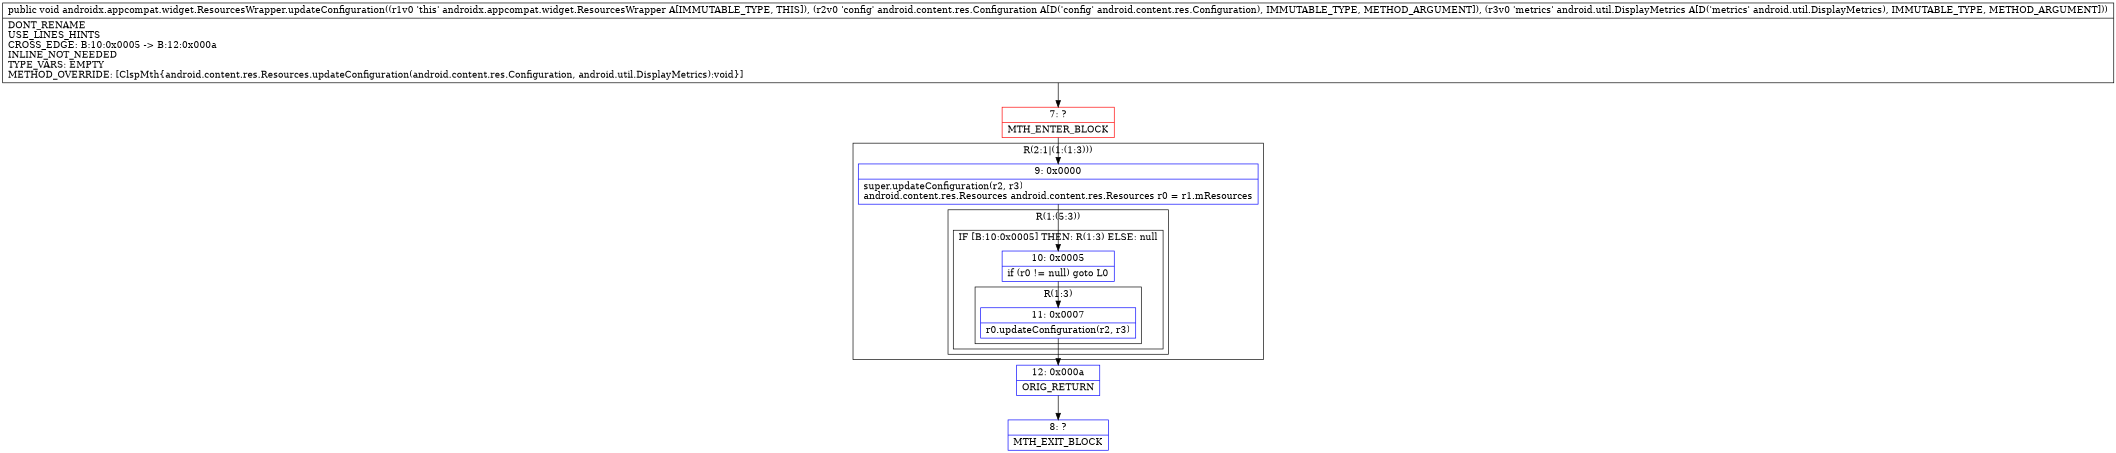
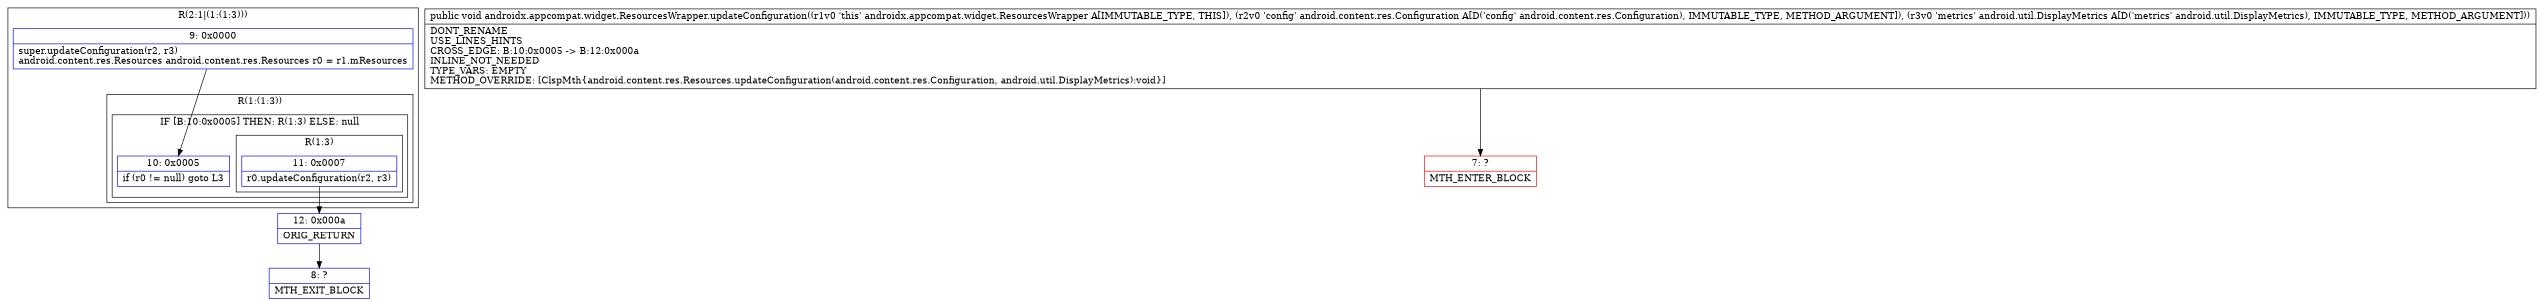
edge "7: ?" -> "9: 0x0000": removed
cluster "R(1:(5:3))": label "R(1:(5:3))" -> "R(1:(1:3))"
node "10: 0x0005": text "if (r0 != null) goto L0" -> "if (r0 != null) goto L3"
edge "10: 0x0005" -> "11: 0x0007": removed
